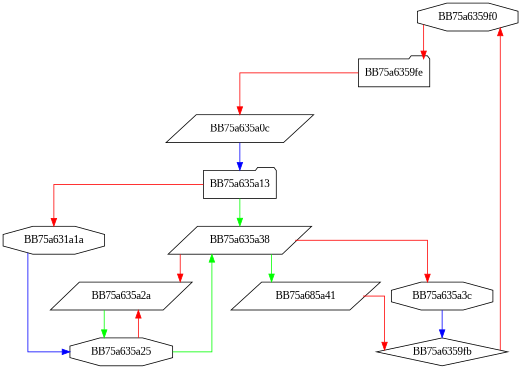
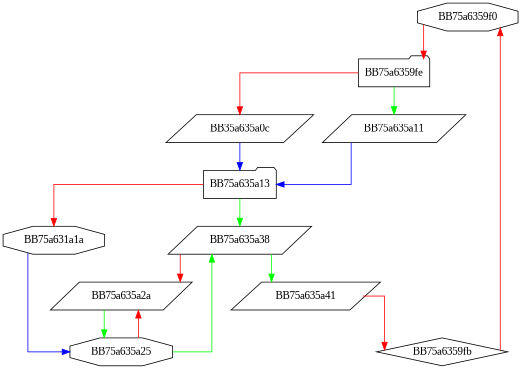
node "BB75a635a0c": label "BB75a635a0c" -> "BB35a635a0c"
node "BB75a635a11": added
node "BB75a685a41": label "BB75a685a41" -> "BB75a635a41"
node "BB75a635a3c": removed
